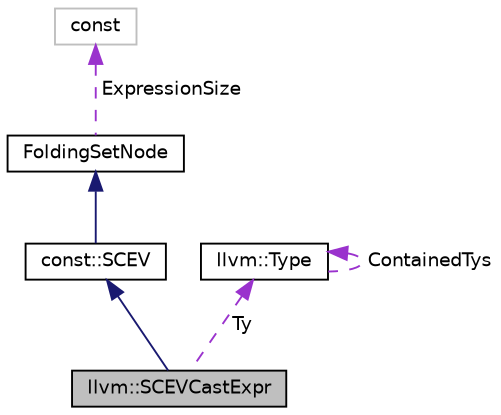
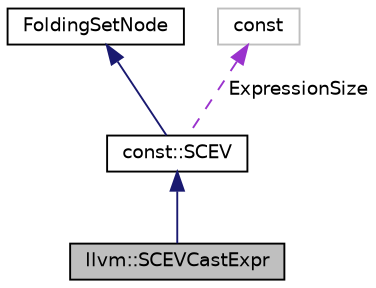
edge "FoldingSetNode" -> "const": now "const::SCEV" -> "const"
node "llvm::Type": removed
